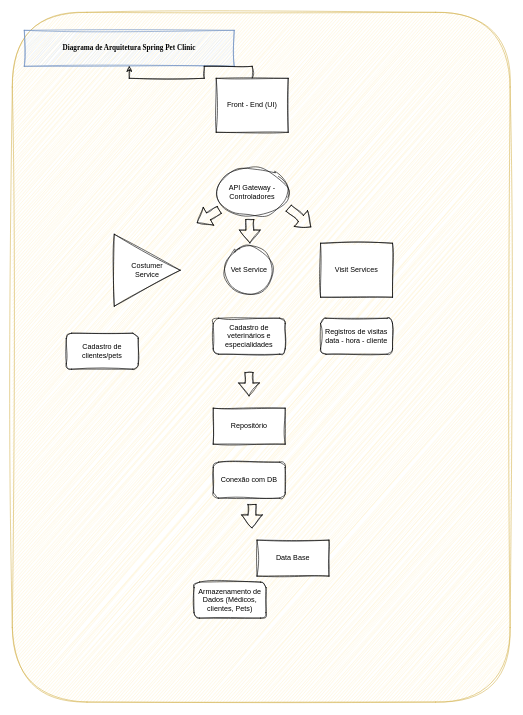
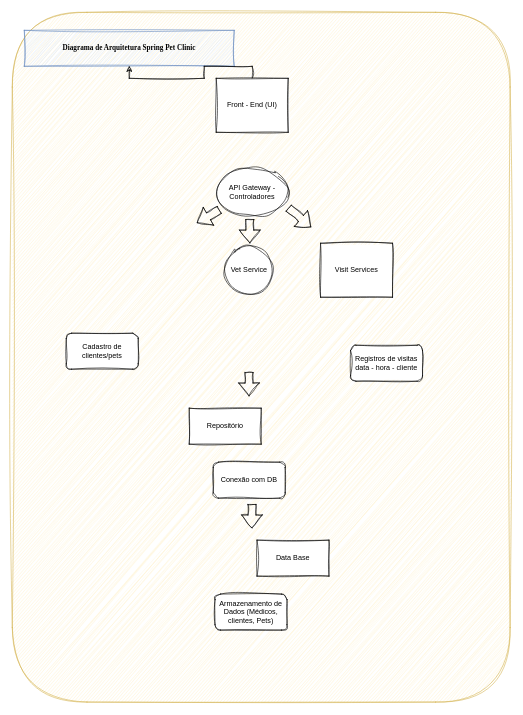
node "Costumer Service": removed
node "Cadastro de veterinários e especialidades": removed
node "Registros de visitas data - hora - cliente": moved (357, 336) -> (387, 363)
node "Repositório": moved (249, 426) -> (225, 426)
node "Armazenamento de Dados (Médicos, clientes, Pets)": moved (230, 600) -> (251, 612)
